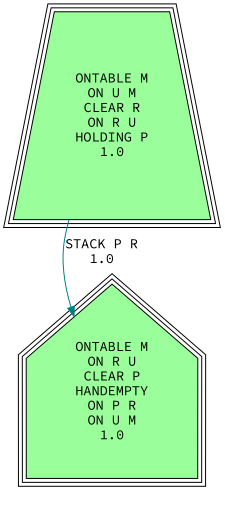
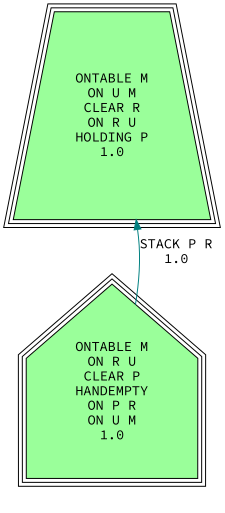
edge "ONTABLE M ON U M CLEAR R ON R U HOLDING P 1.0" -> "ONTABLE M ON R U CLEAR P HANDEMPTY ON P R ON U M 1.0": reversed
